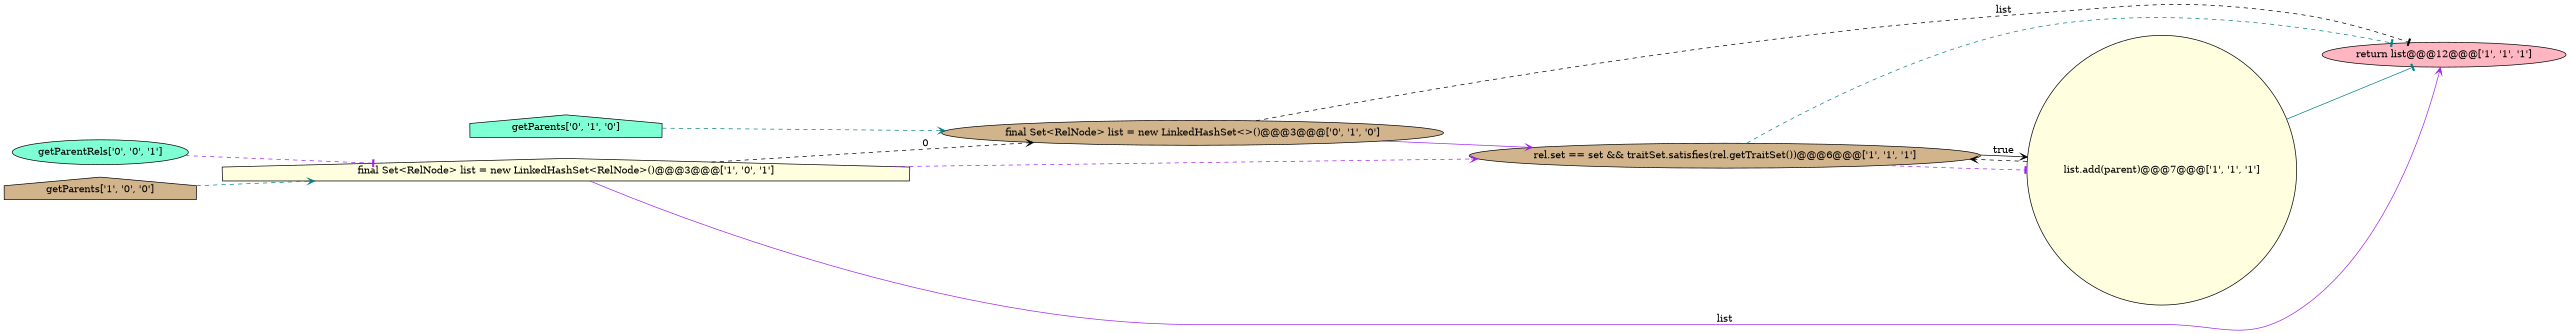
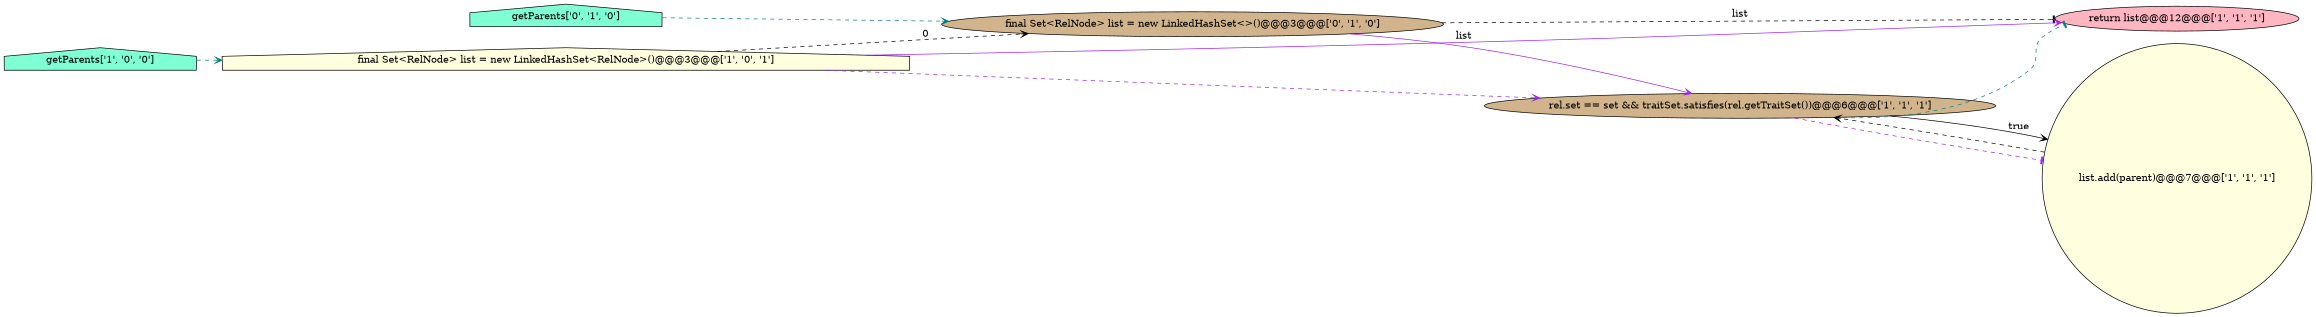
edge "list.add(parent)@@@7@@@['1', '1', '1']" -> "return list@@@12@@@['1', '1', '1']": removed
node "getParentRels['0', '0', '1']": removed
node "getParents['1', '0', '0']": fillcolor tan -> aquamarine
